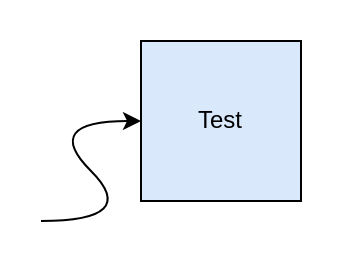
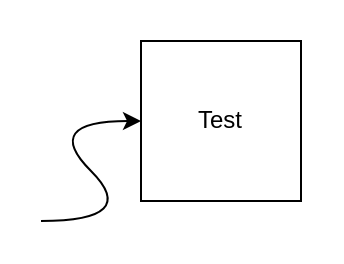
node "Test": fillcolor #dae8fc -> #ffffff
